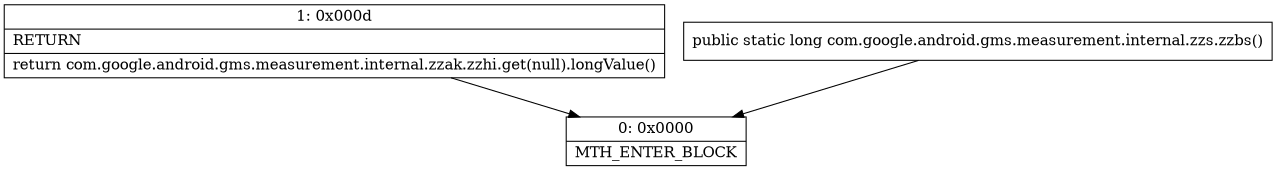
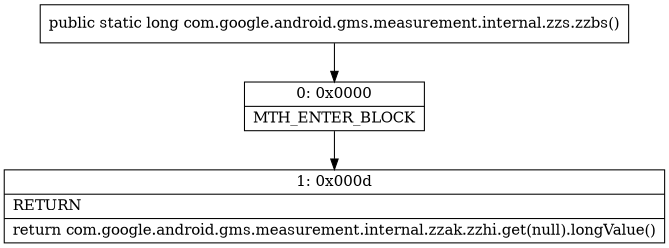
edge "1: 0x000d" -> "0: 0x0000": reversed
